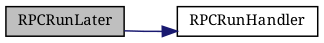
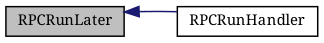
edge "RPCRunLater" -> "RPCRunHandler": reversed
